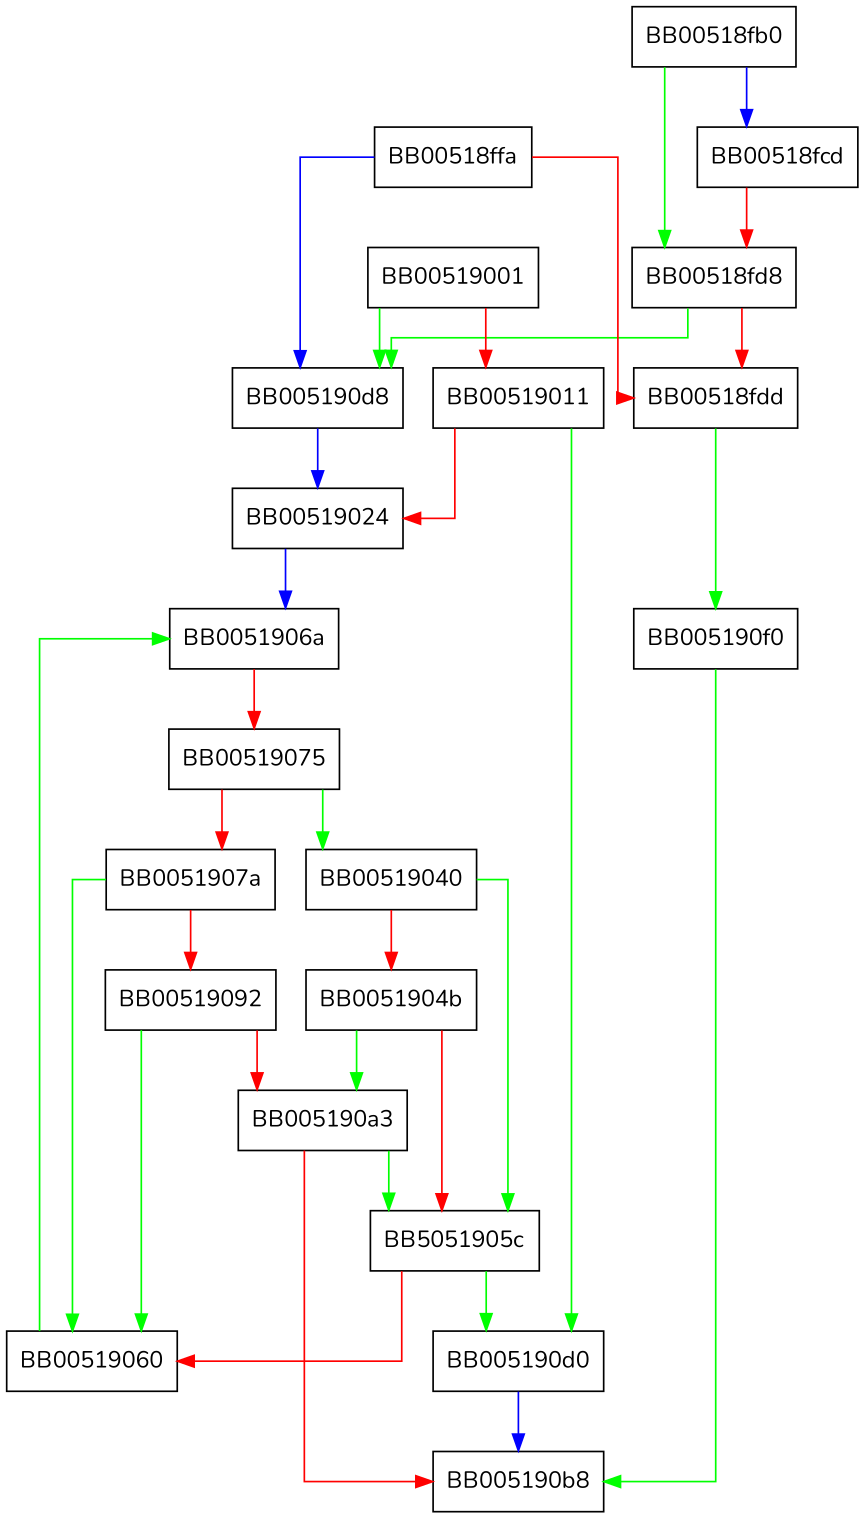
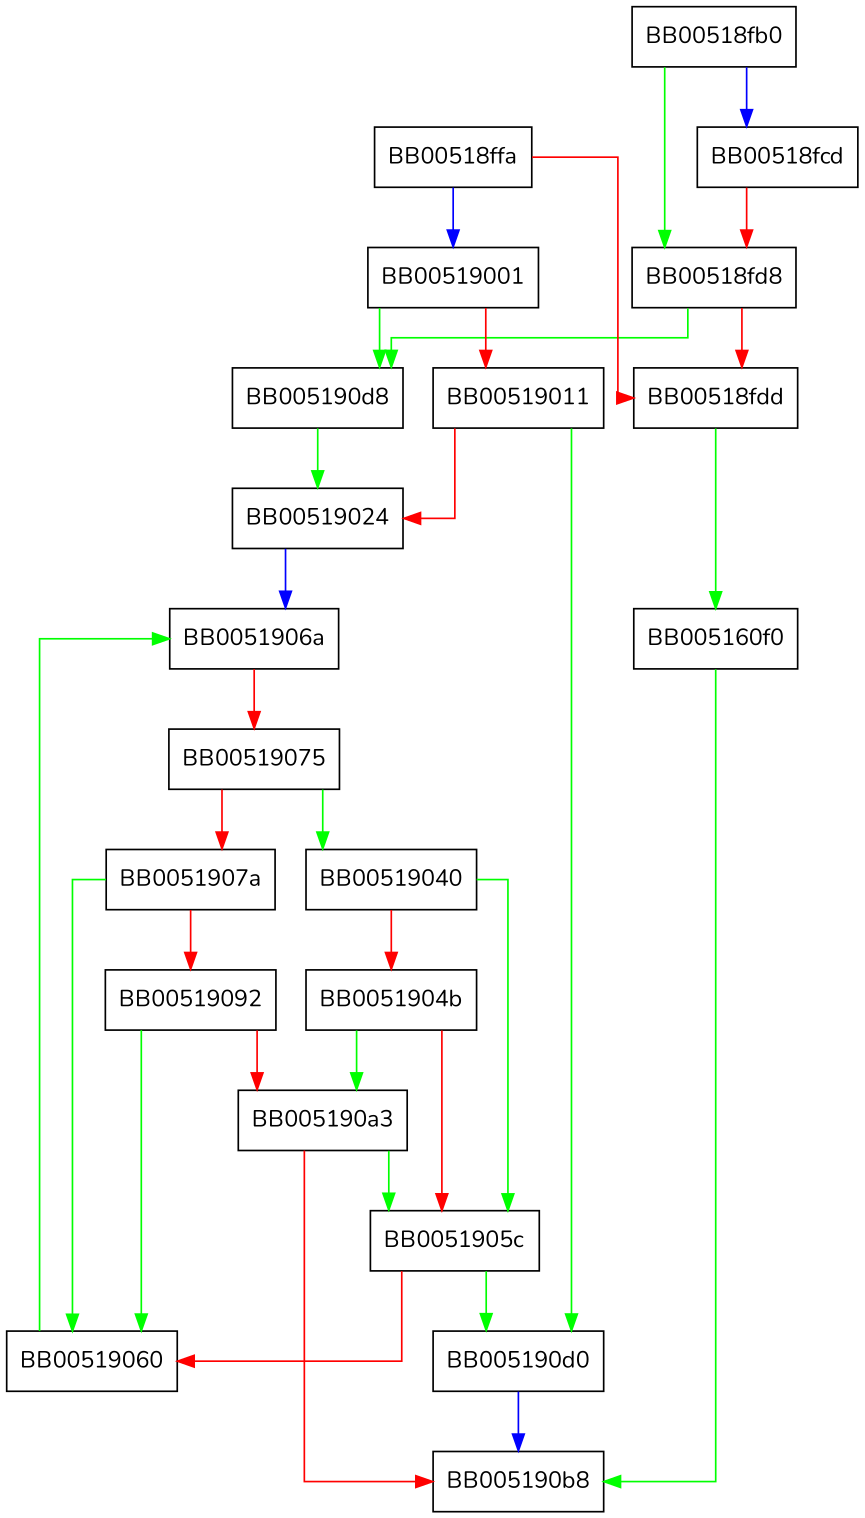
edge "BB00518ffa" -> "BB005190d8": now "BB00518ffa" -> "BB00519001"
edge "BB005190d8" -> "BB00519024": color blue -> green
node "BB005190f0": label "BB005190f0" -> "BB005160f0"
node "BB5051905c": label "BB5051905c" -> "BB0051905c"
